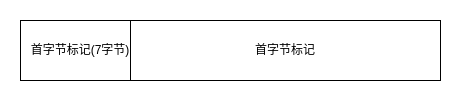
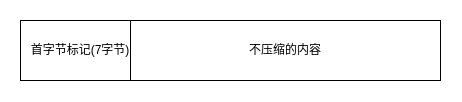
node "首字节标记": label "首字节标记" -> "不压缩的内容"
